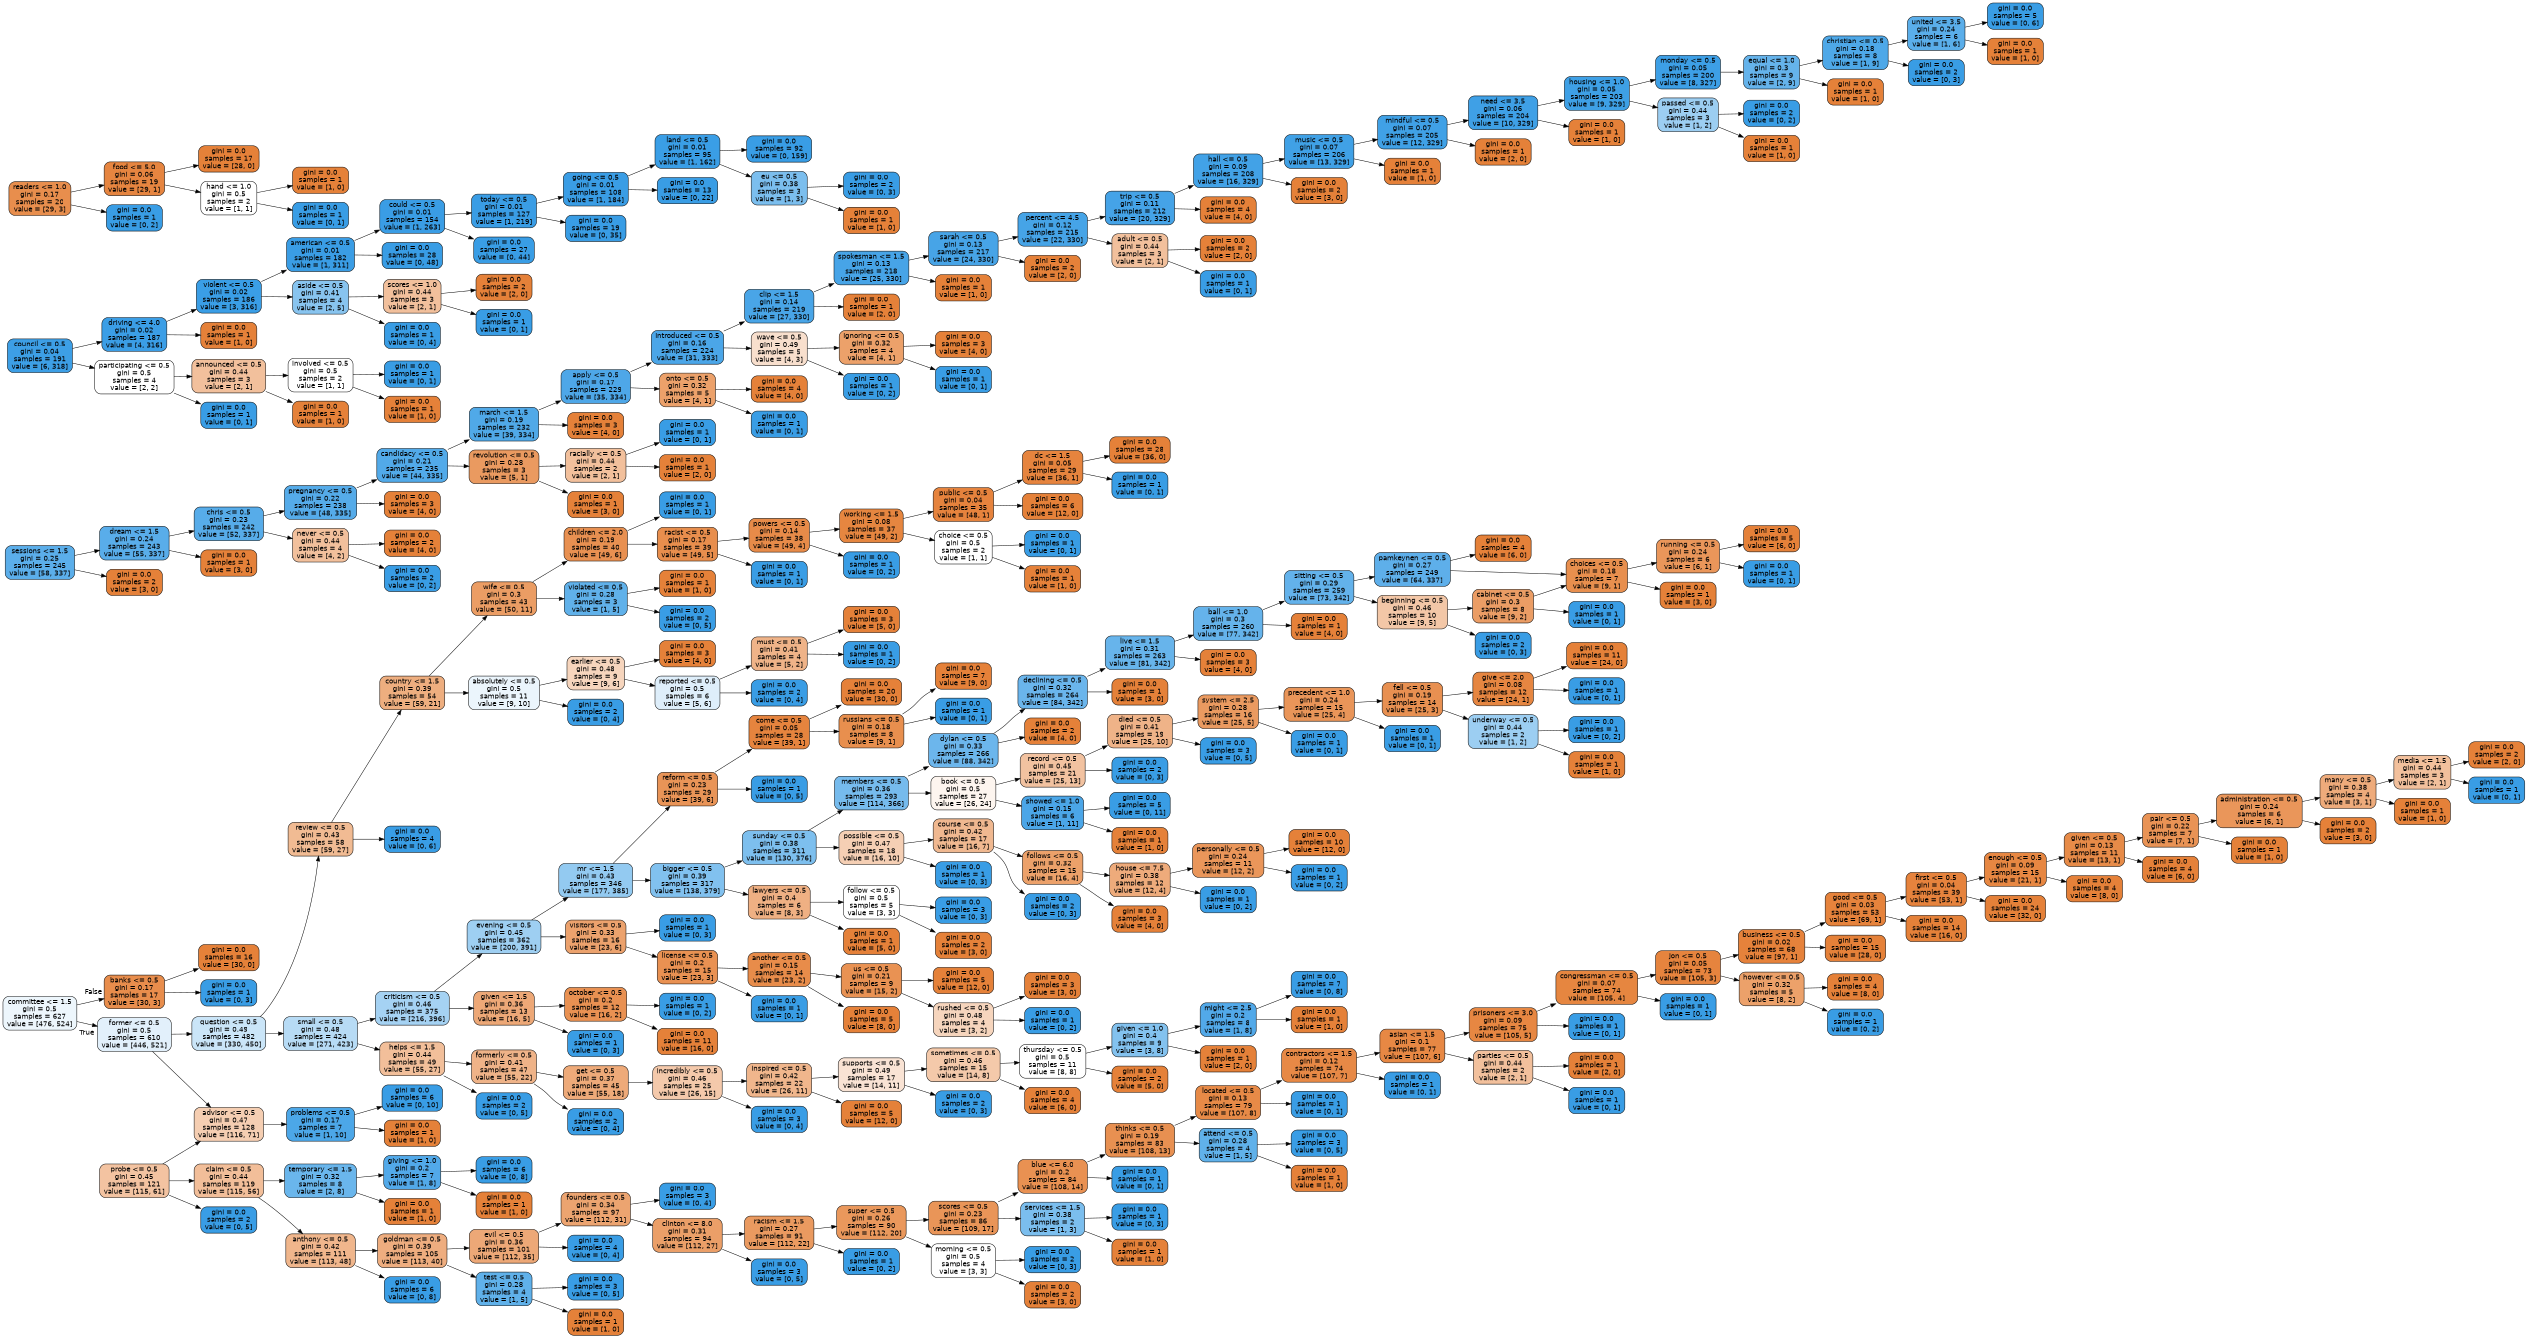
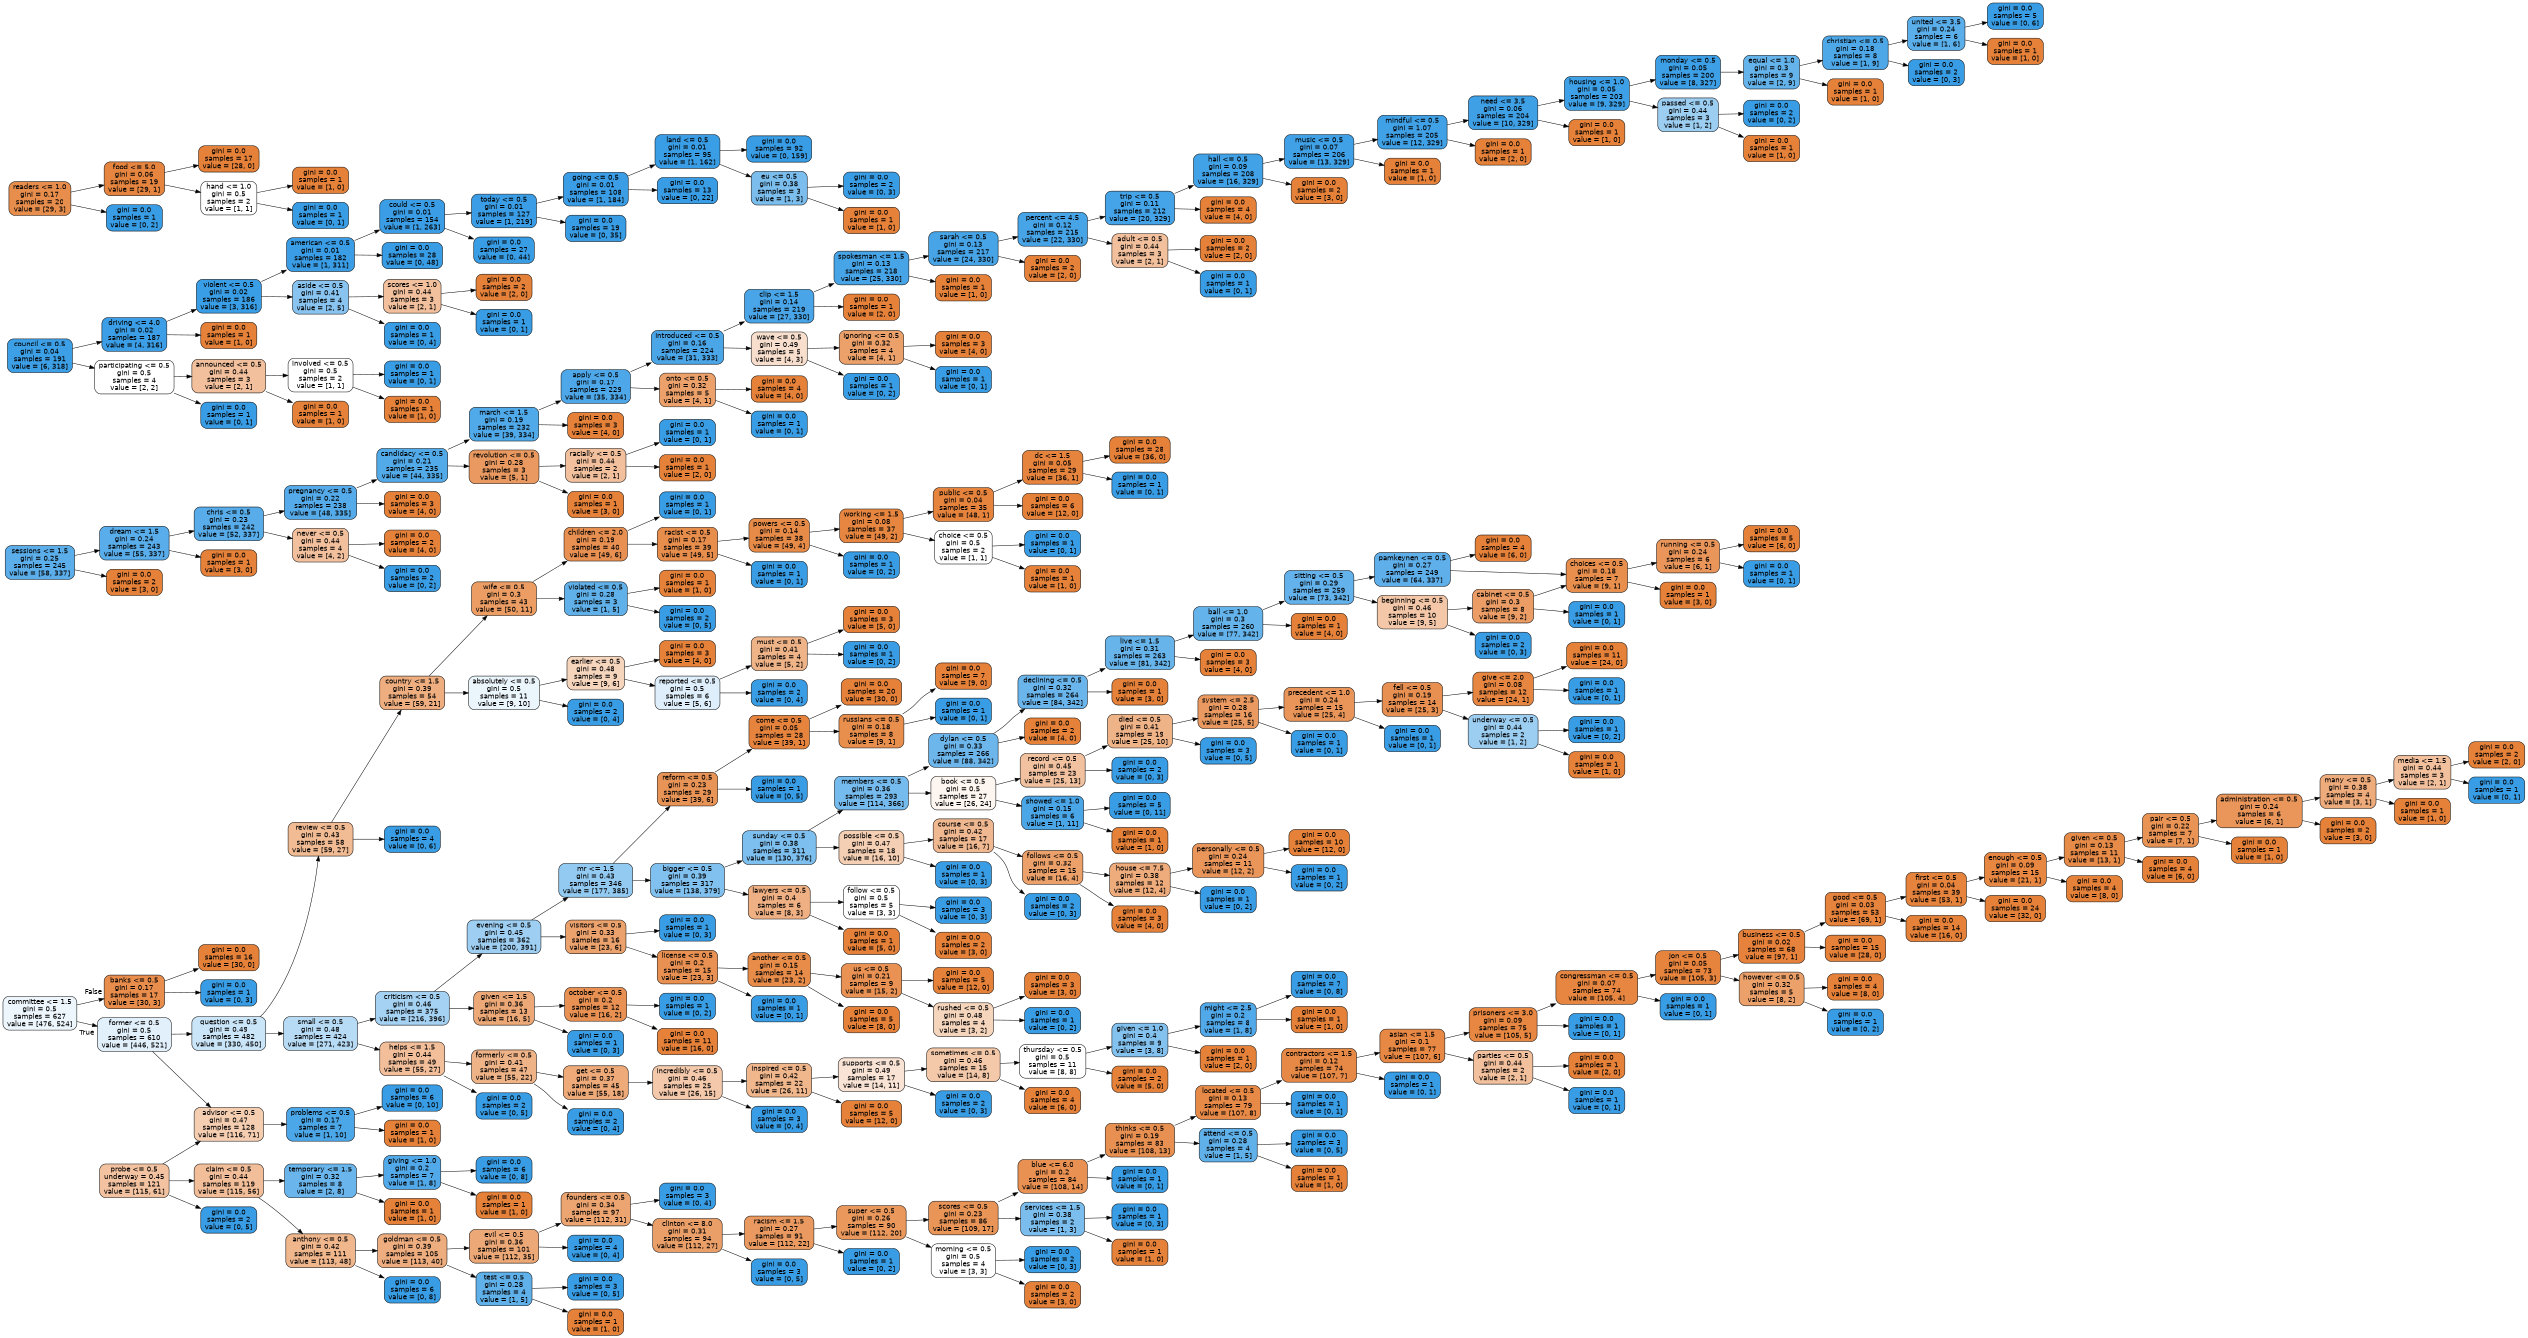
node "mindful <= 0.5 gini = 0.07 samples = 205 value = [12, 329]": label "mindful <= 0.5 gini = 0.07 samples = 205 value = [12, 329]" -> "mindful <= 0.5 gini = 1.07 samples = 205 value = [12, 329]"
node "record <= 0.5 gini = 0.45 samples = 21 value = [25, 13]": label "record <= 0.5 gini = 0.45 samples = 21 value = [25, 13]" -> "record <= 0.5 gini = 0.45 samples = 23 value = [25, 13]"
node "probe <= 0.5 gini = 0.45 samples = 121 value = [115, 61]": label "probe <= 0.5 gini = 0.45 samples = 121 value = [115, 61]" -> "probe <= 0.5 underway = 0.45 samples = 121 value = [115, 61]"
